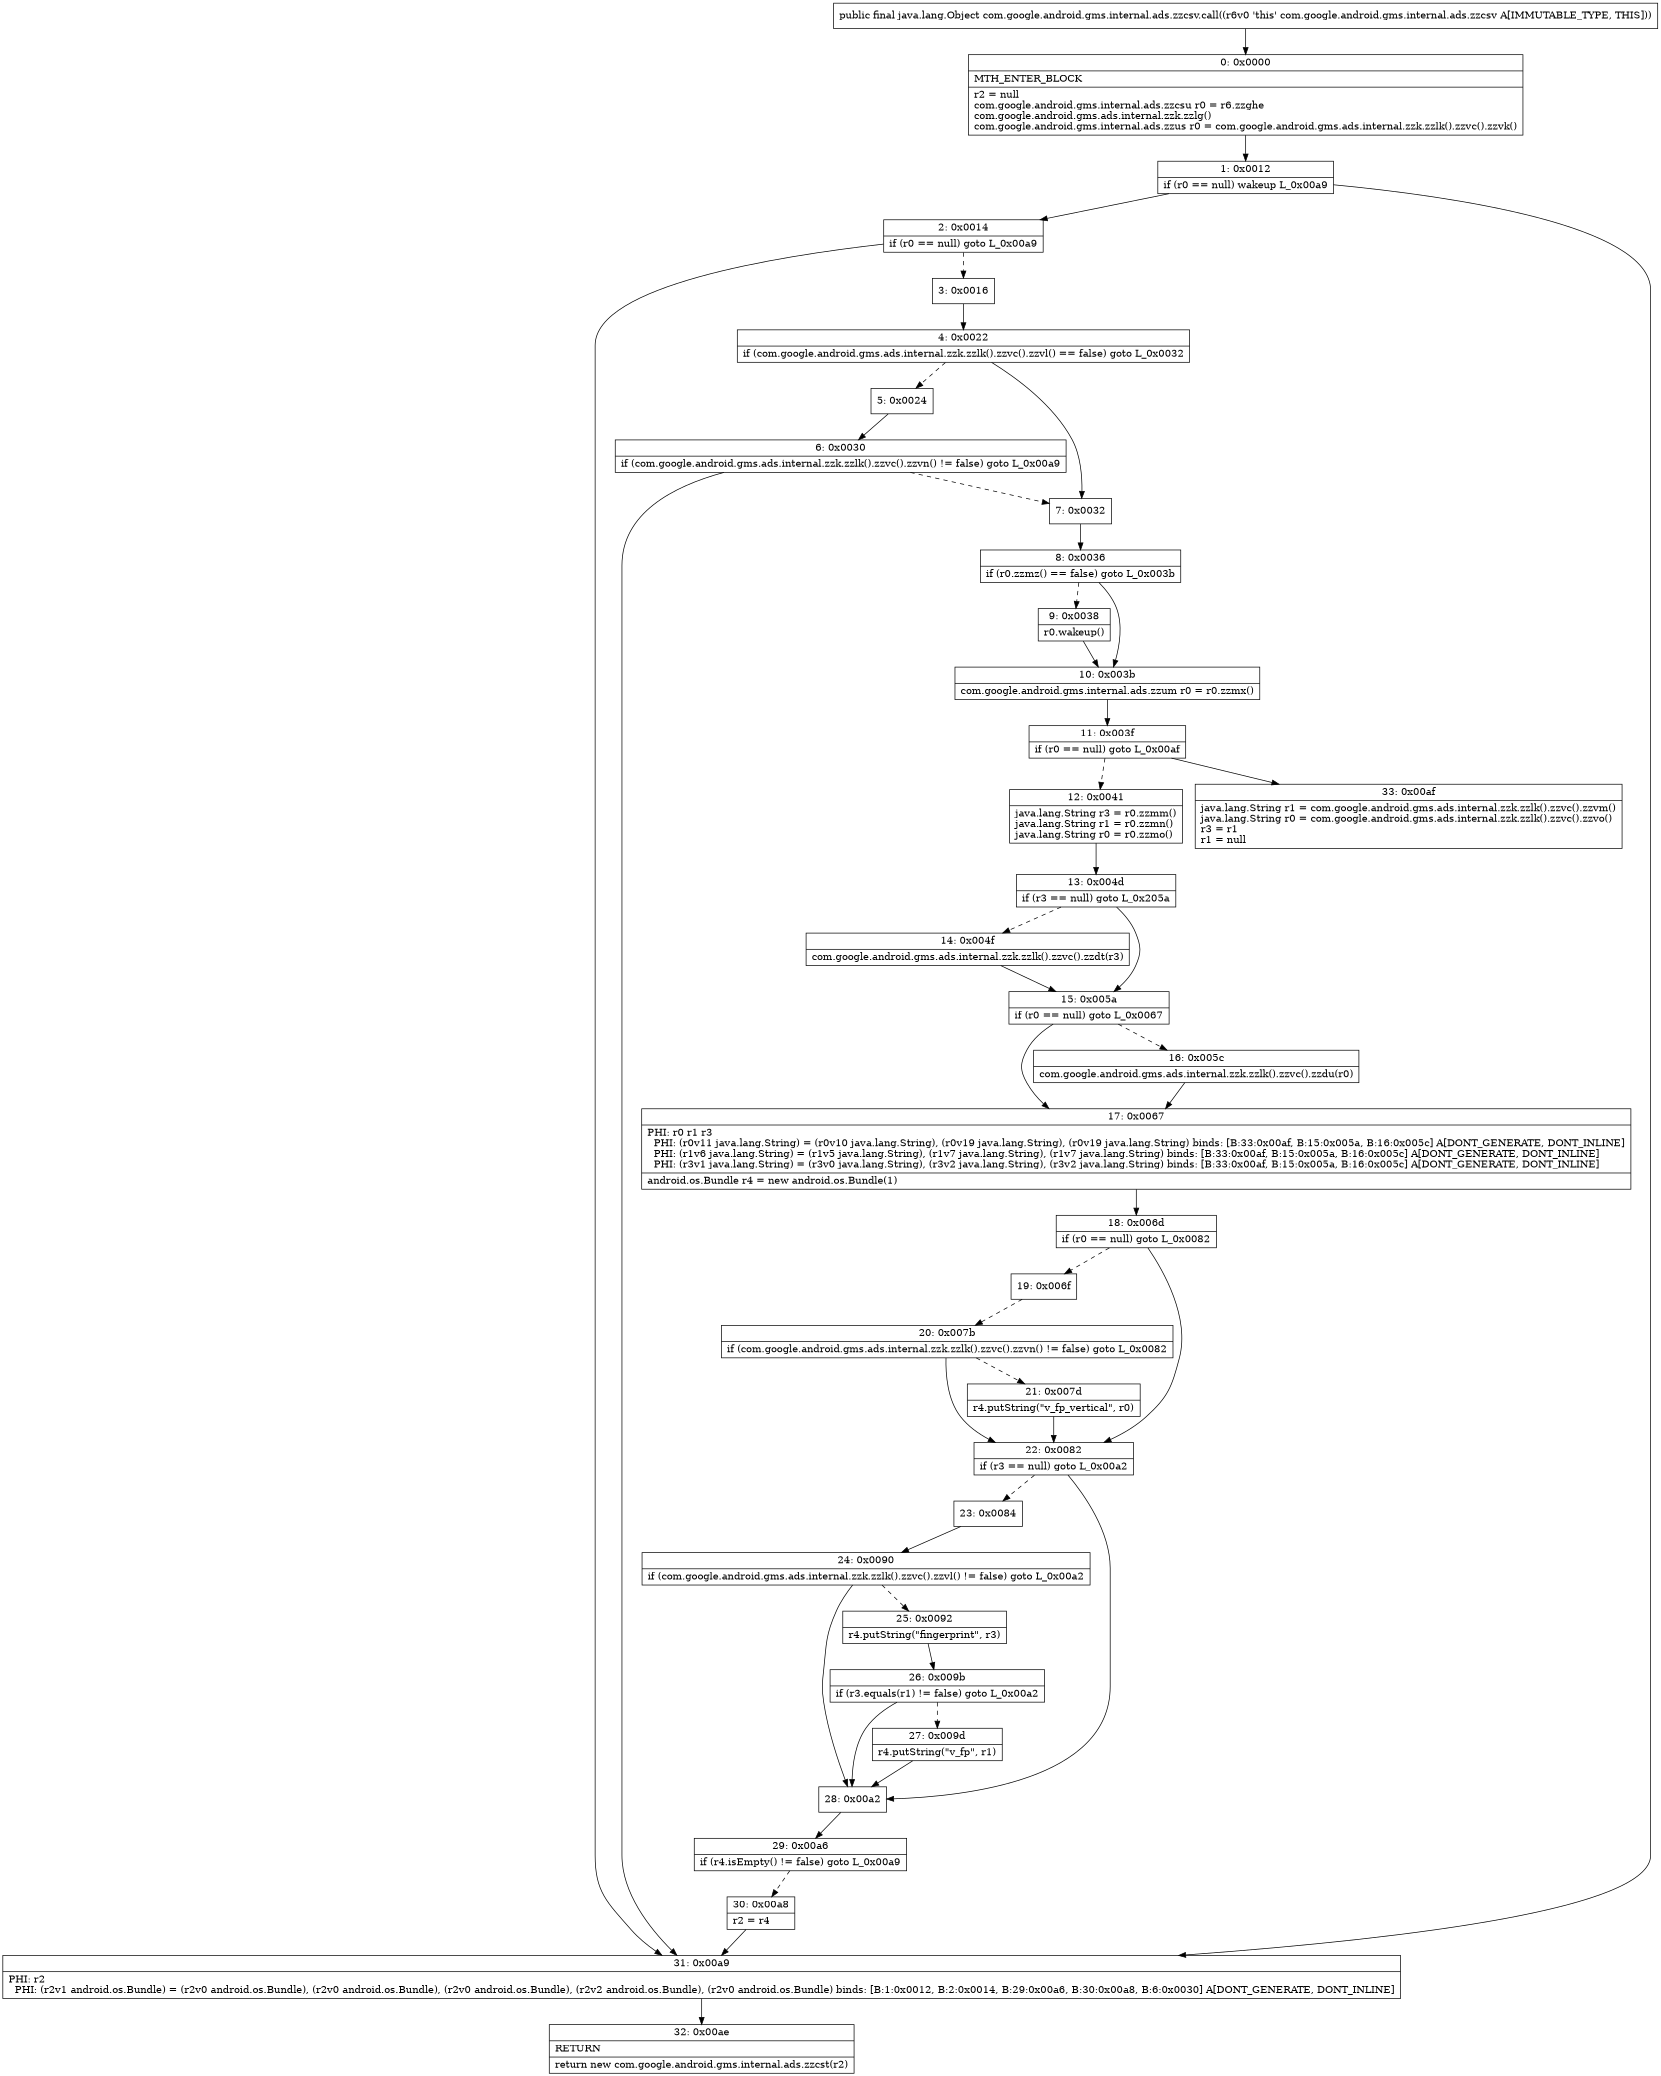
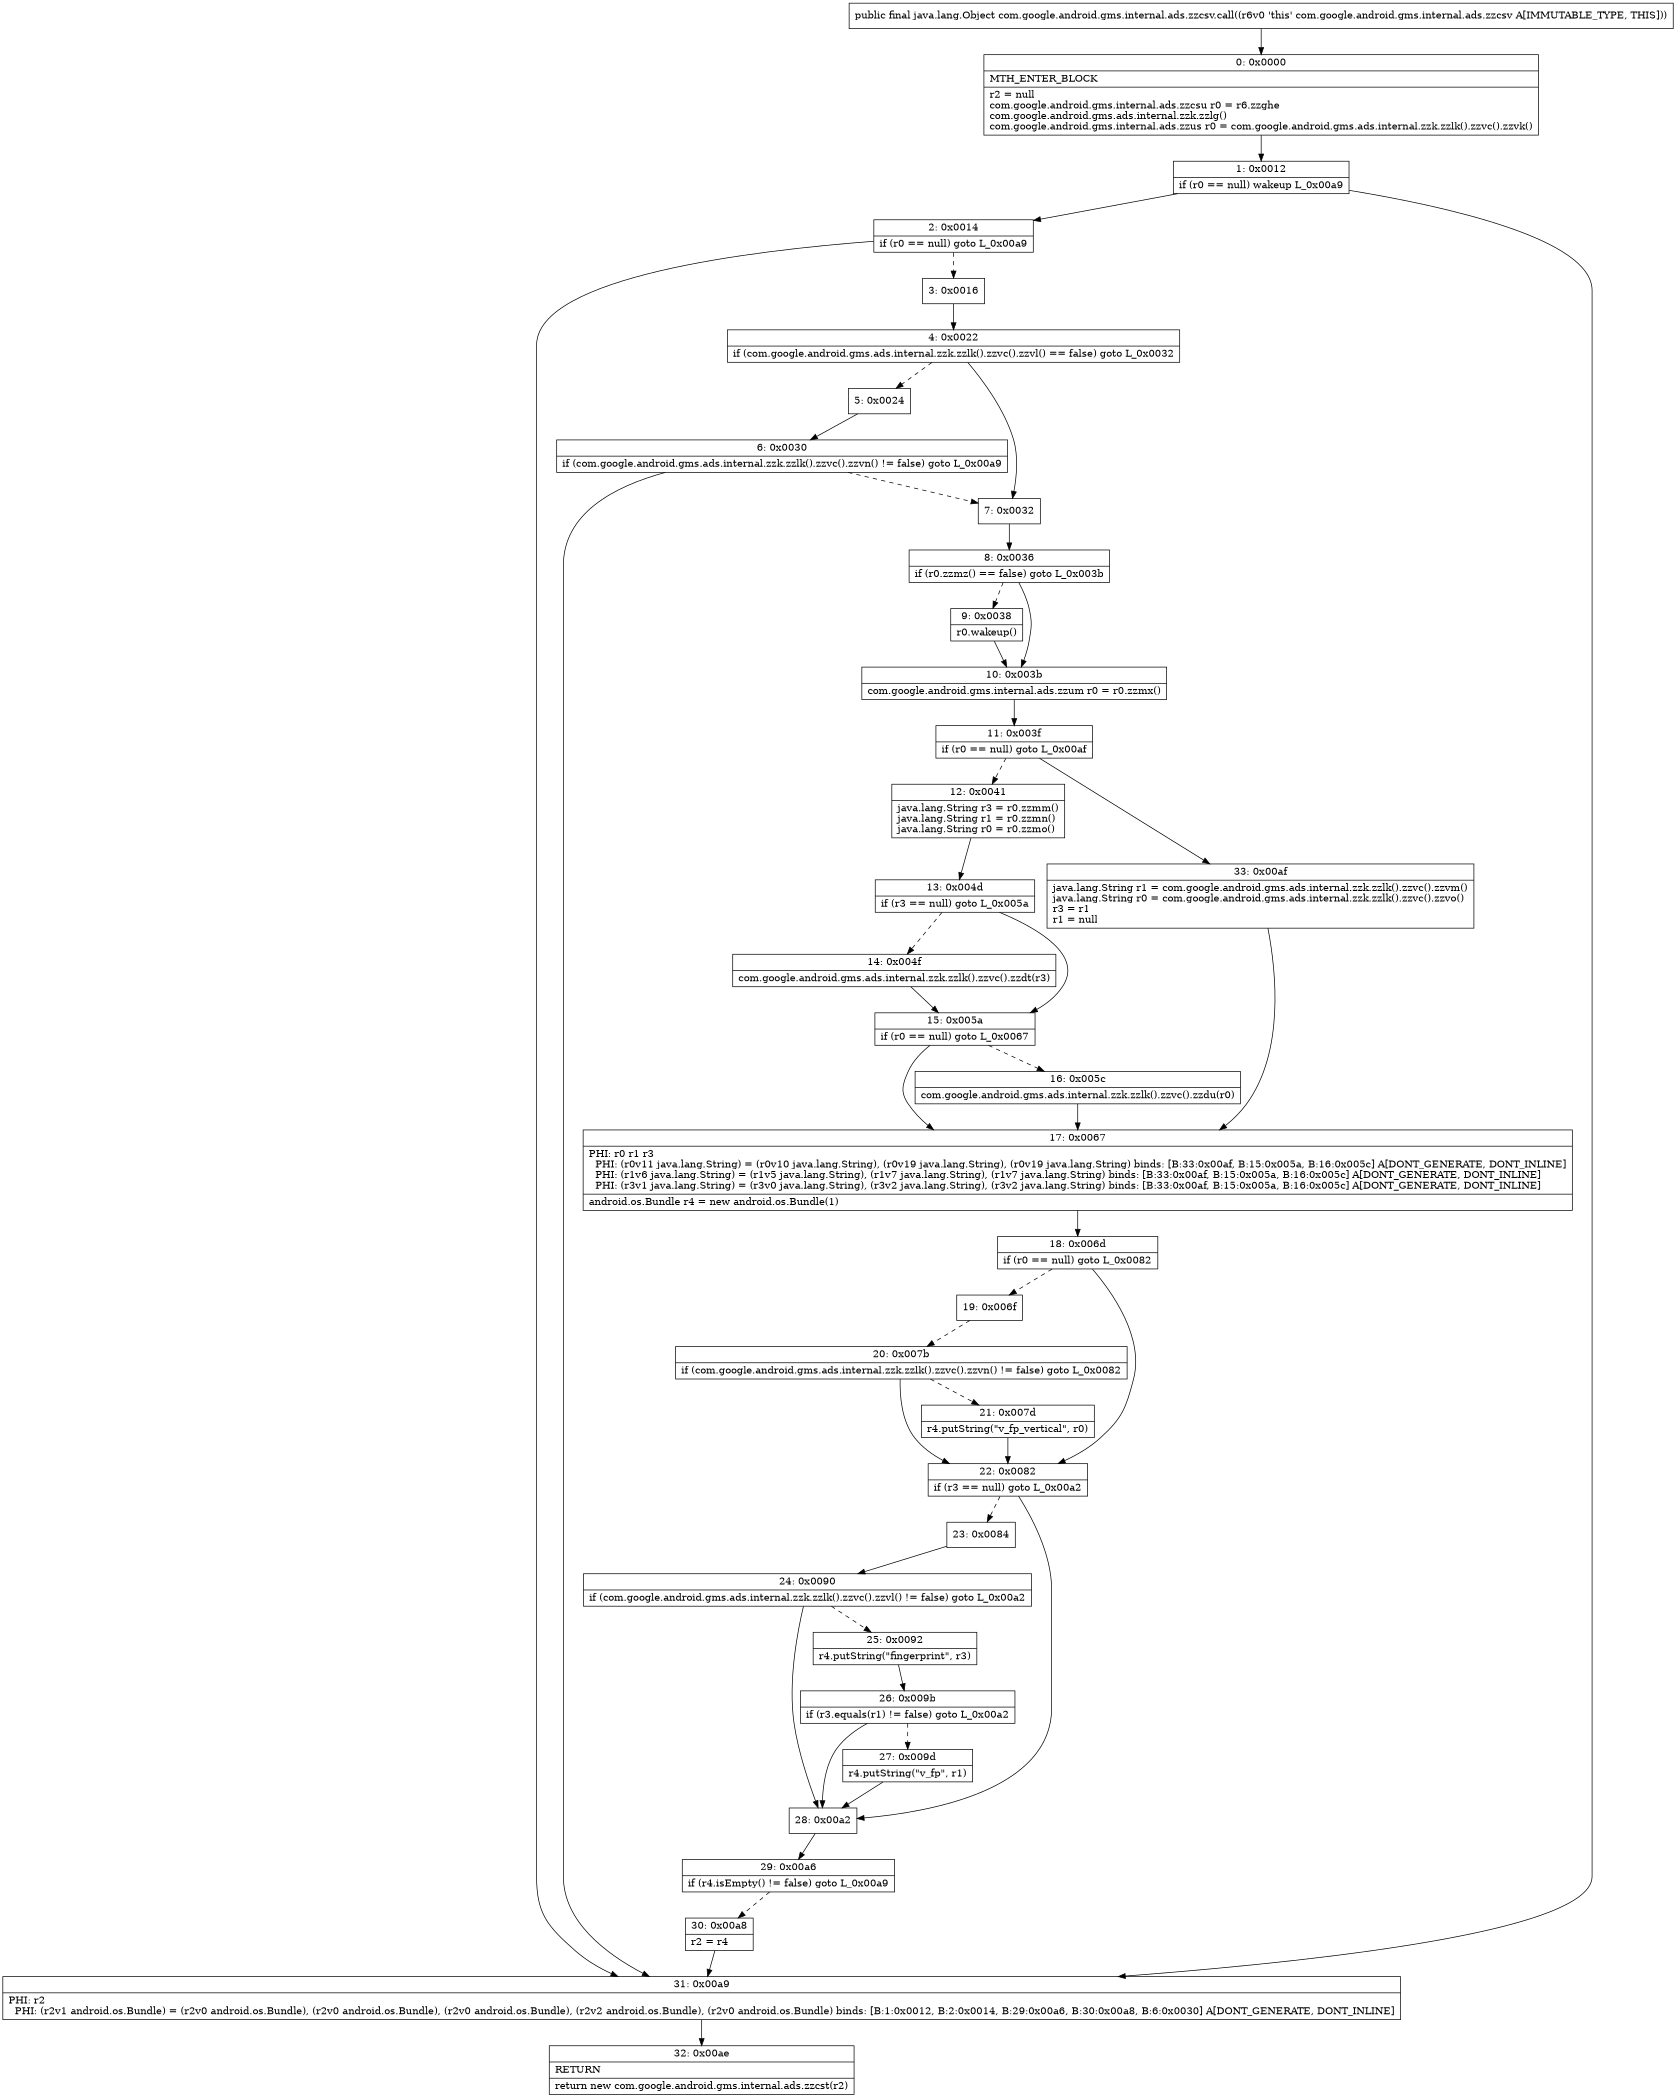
node "13: 0x004d": text "if (r3 == null) goto L_0x205a" -> "if (r3 == null) goto L_0x005a"
edge "33: 0x00af" -> "17: 0x0067": added
